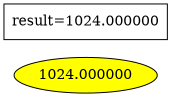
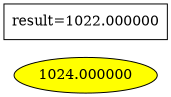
node "result=1024.000000": label "result=1024.000000" -> "result=1022.000000"
